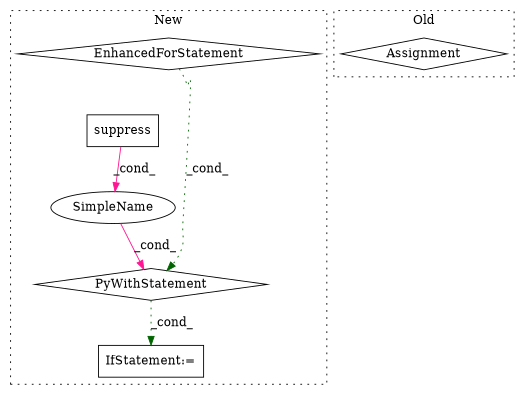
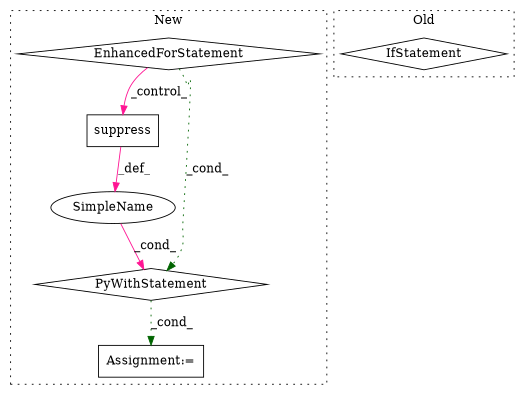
node "Assignment": label "Assignment" -> "IfStatement"
edge "EnhancedForStatement" -> "suppress": added, label "_control_"
edge "suppress" -> "SimpleName": label "_cond_" -> "_def_"
node "IfStatement:=": label "IfStatement:=" -> "Assignment:="
